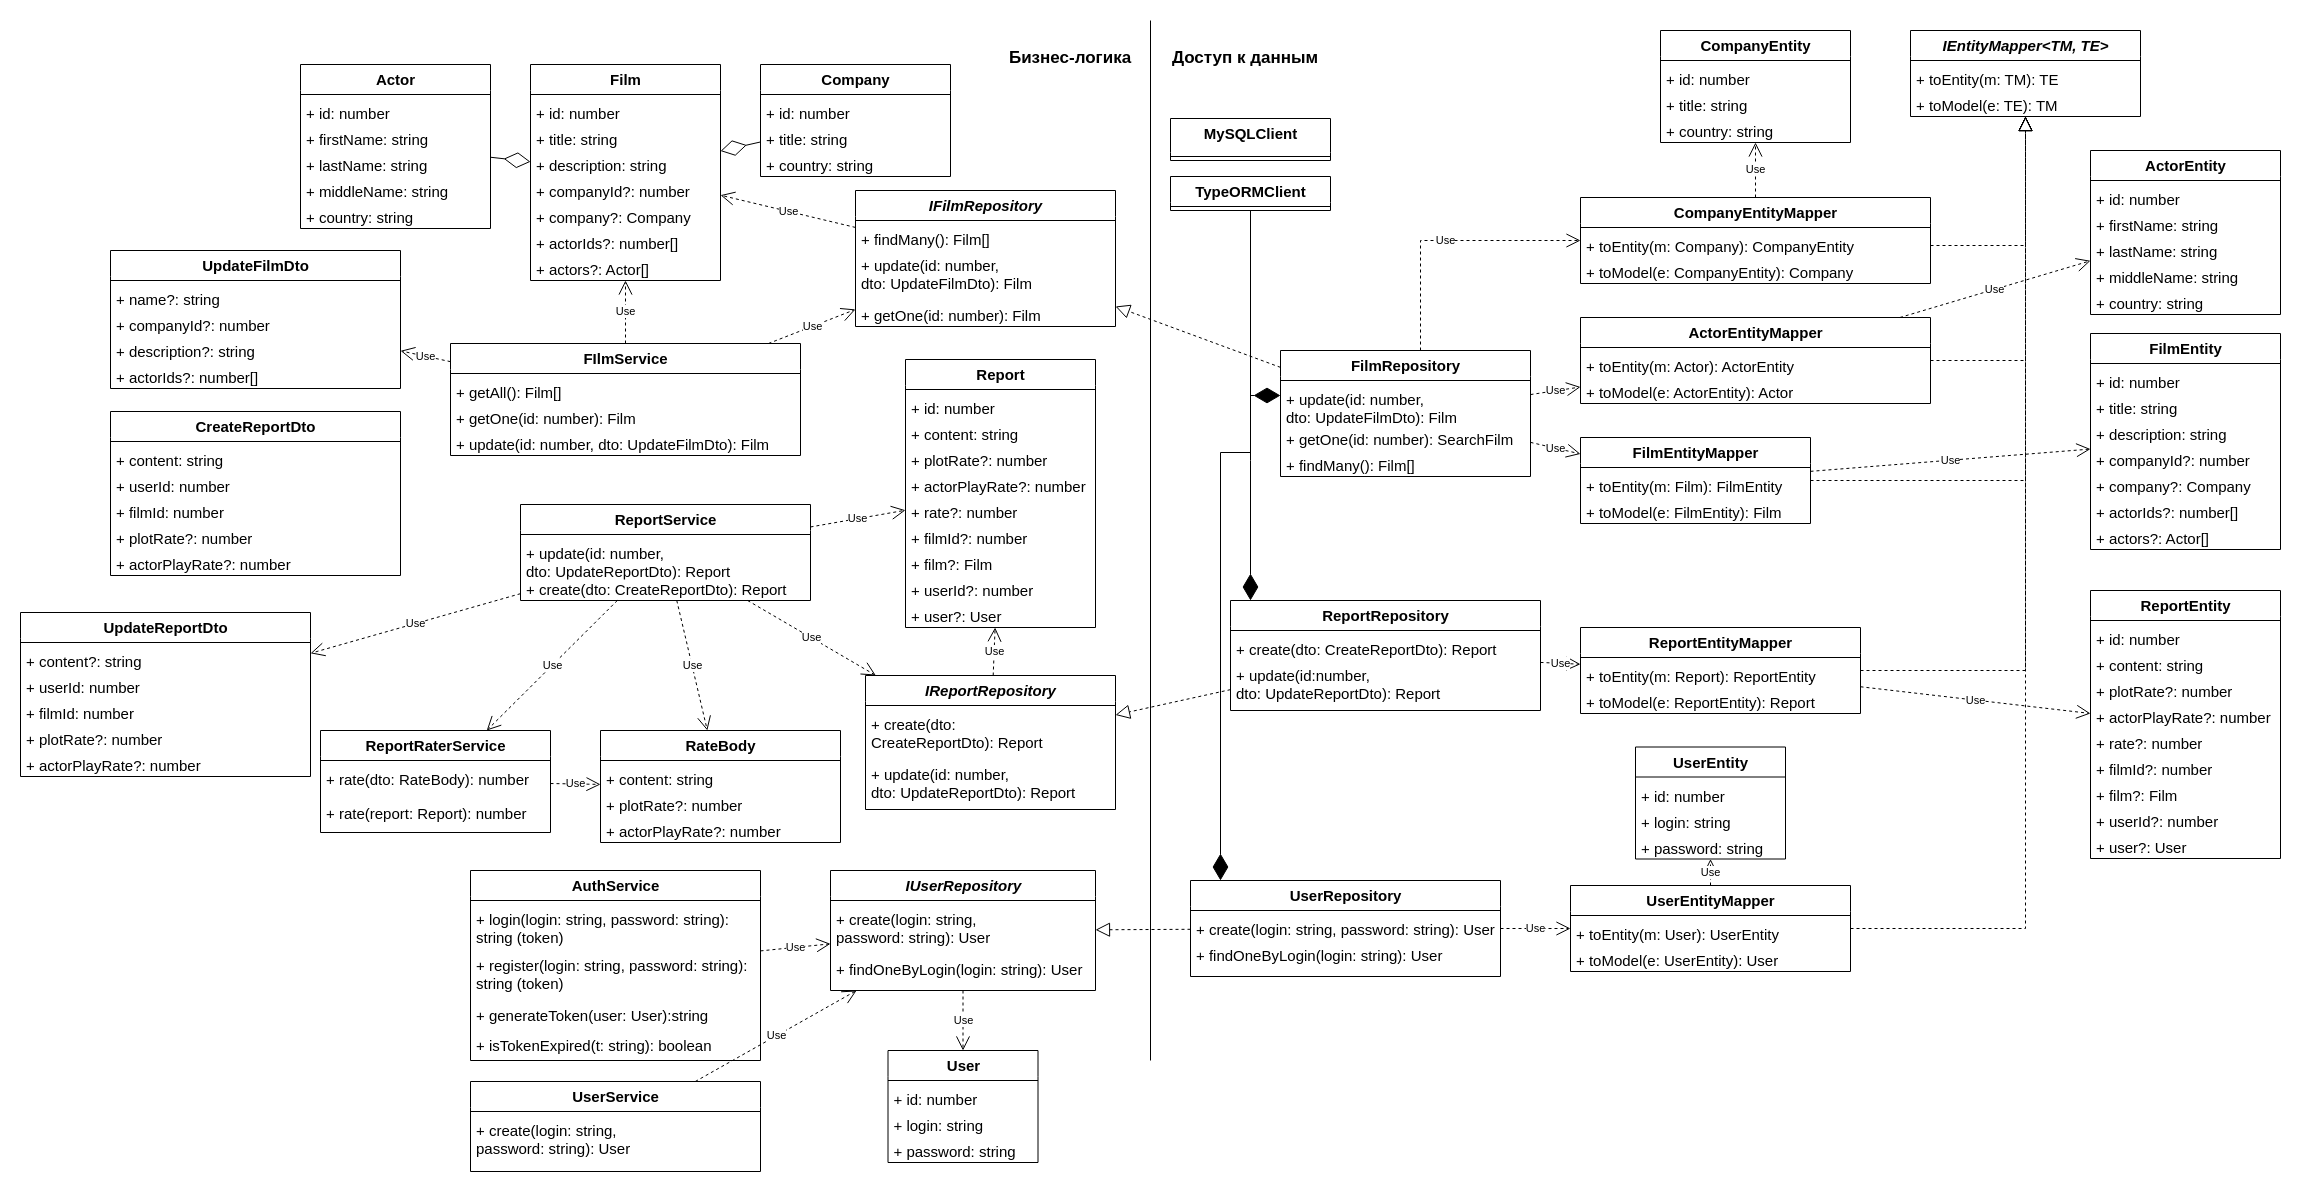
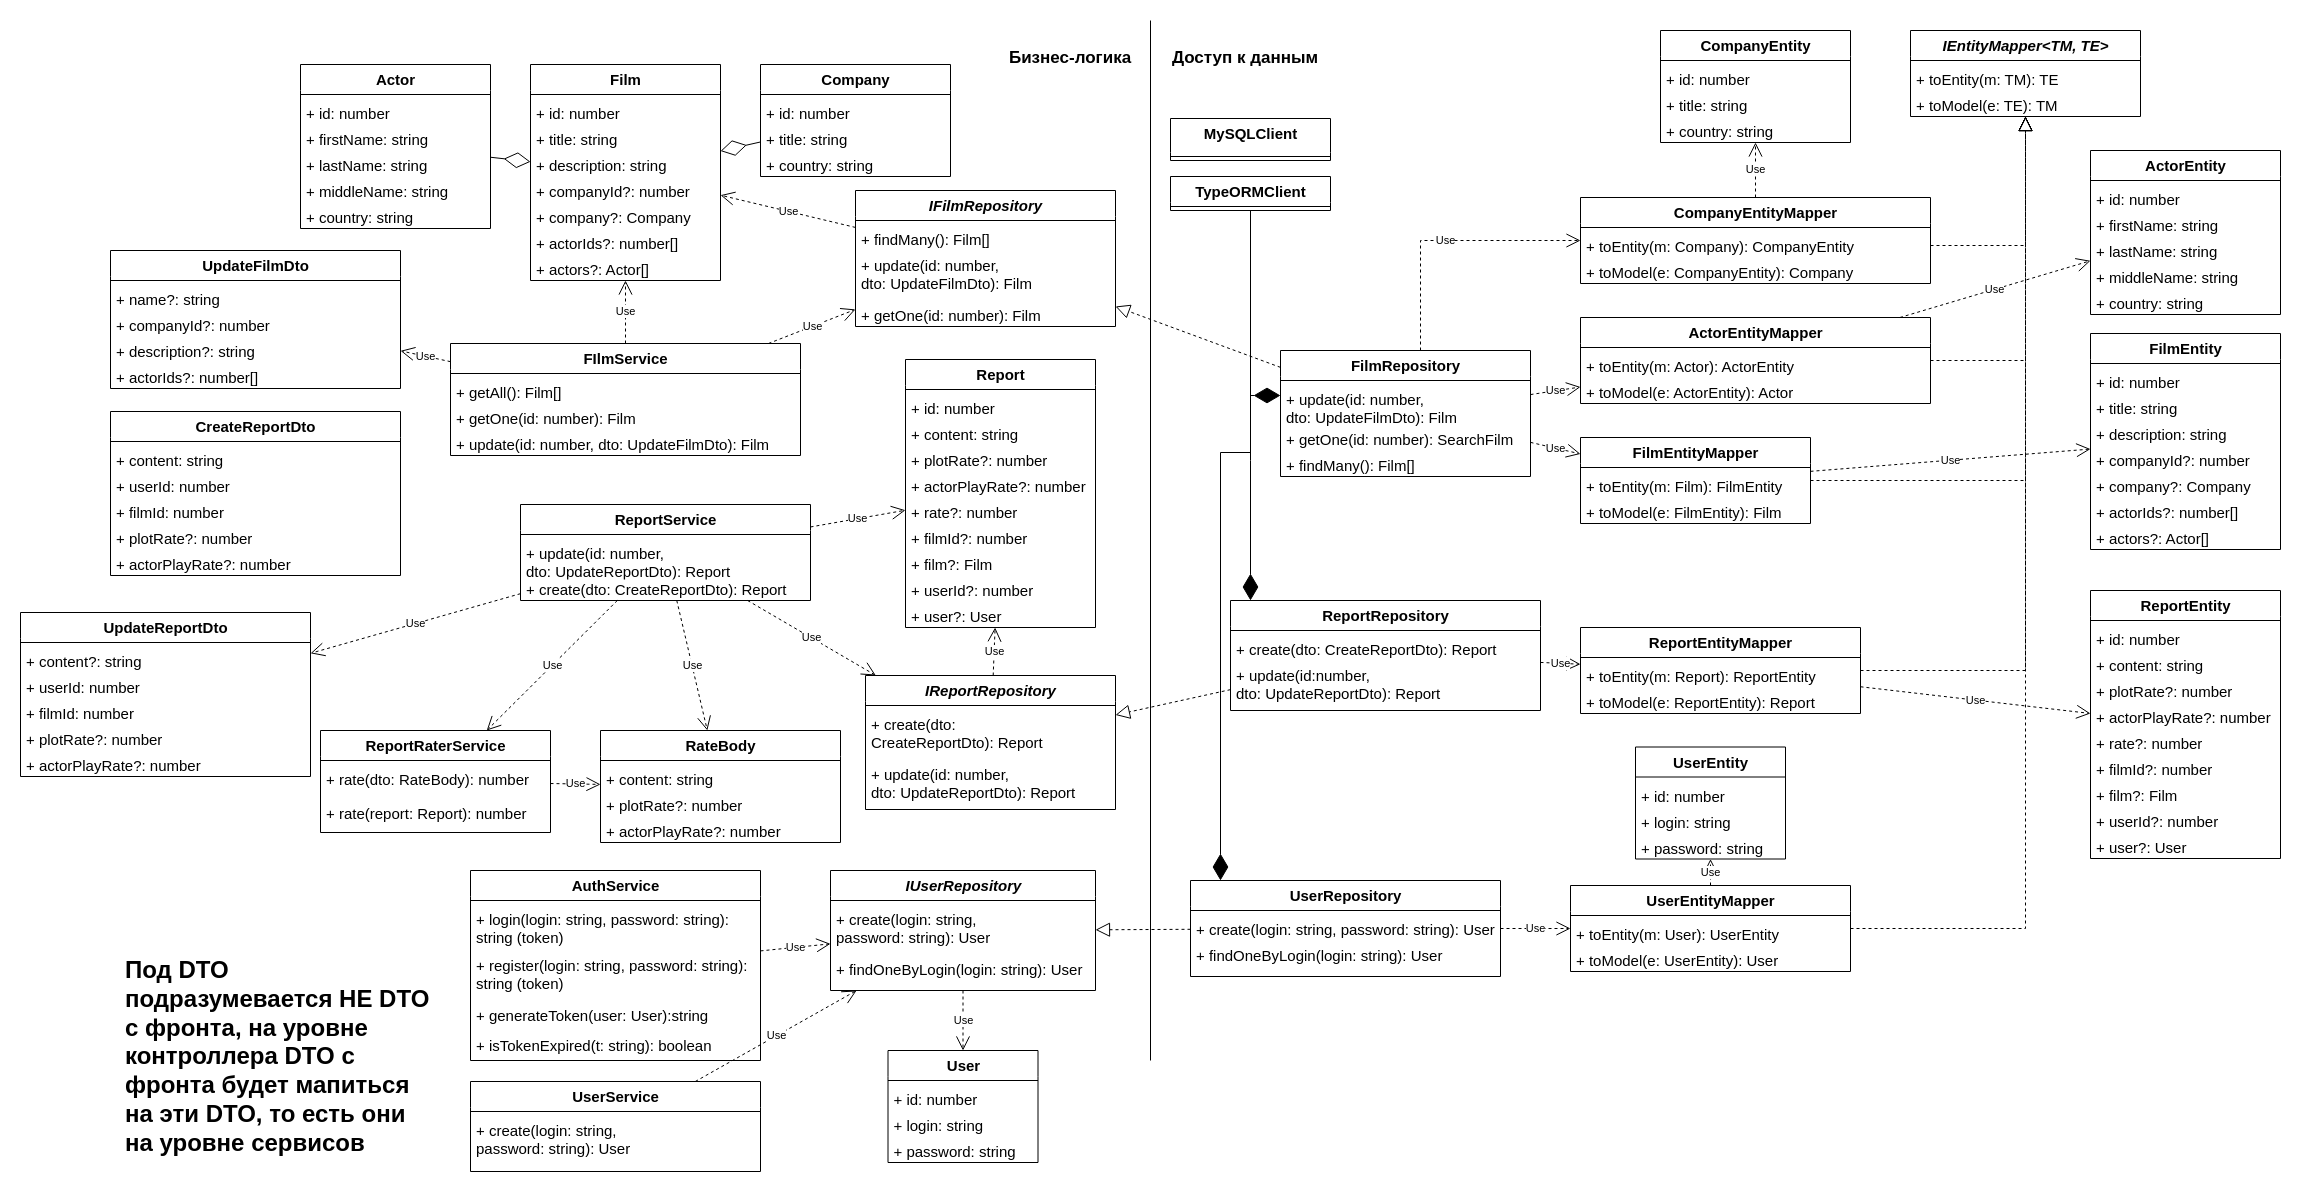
node "Под DTO подразумевается НЕ DTO с фронта, на уровне контроллера DTO с фронта будет мапиться на эти DTO, то есть они на уровне сервисов": added
